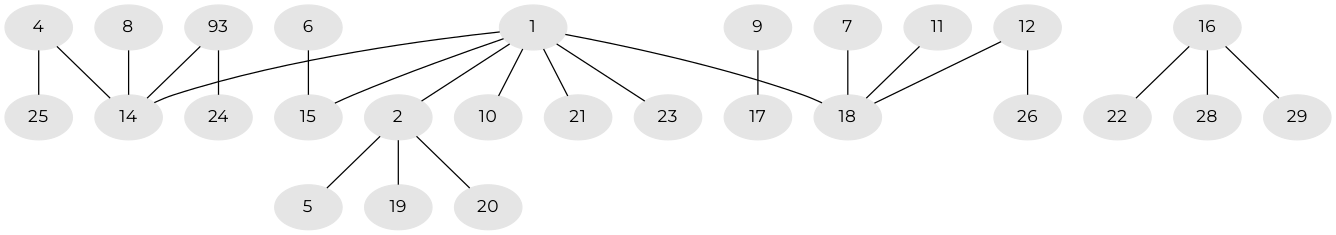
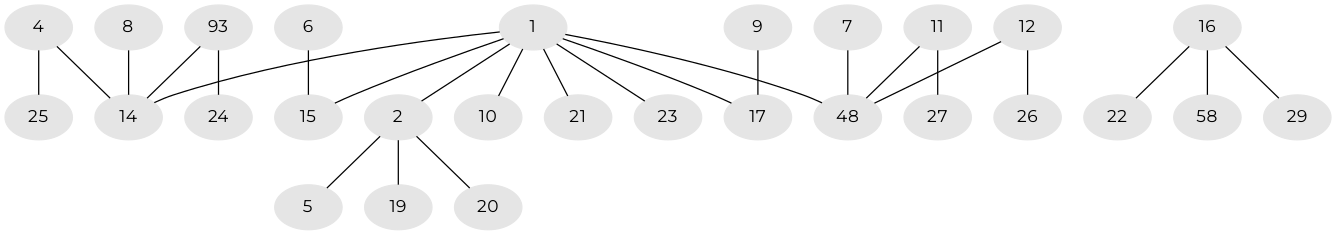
edge "1" -- "17": added
node "18": label "18" -> "48"
node "27": added
node "28": label "28" -> "58"
